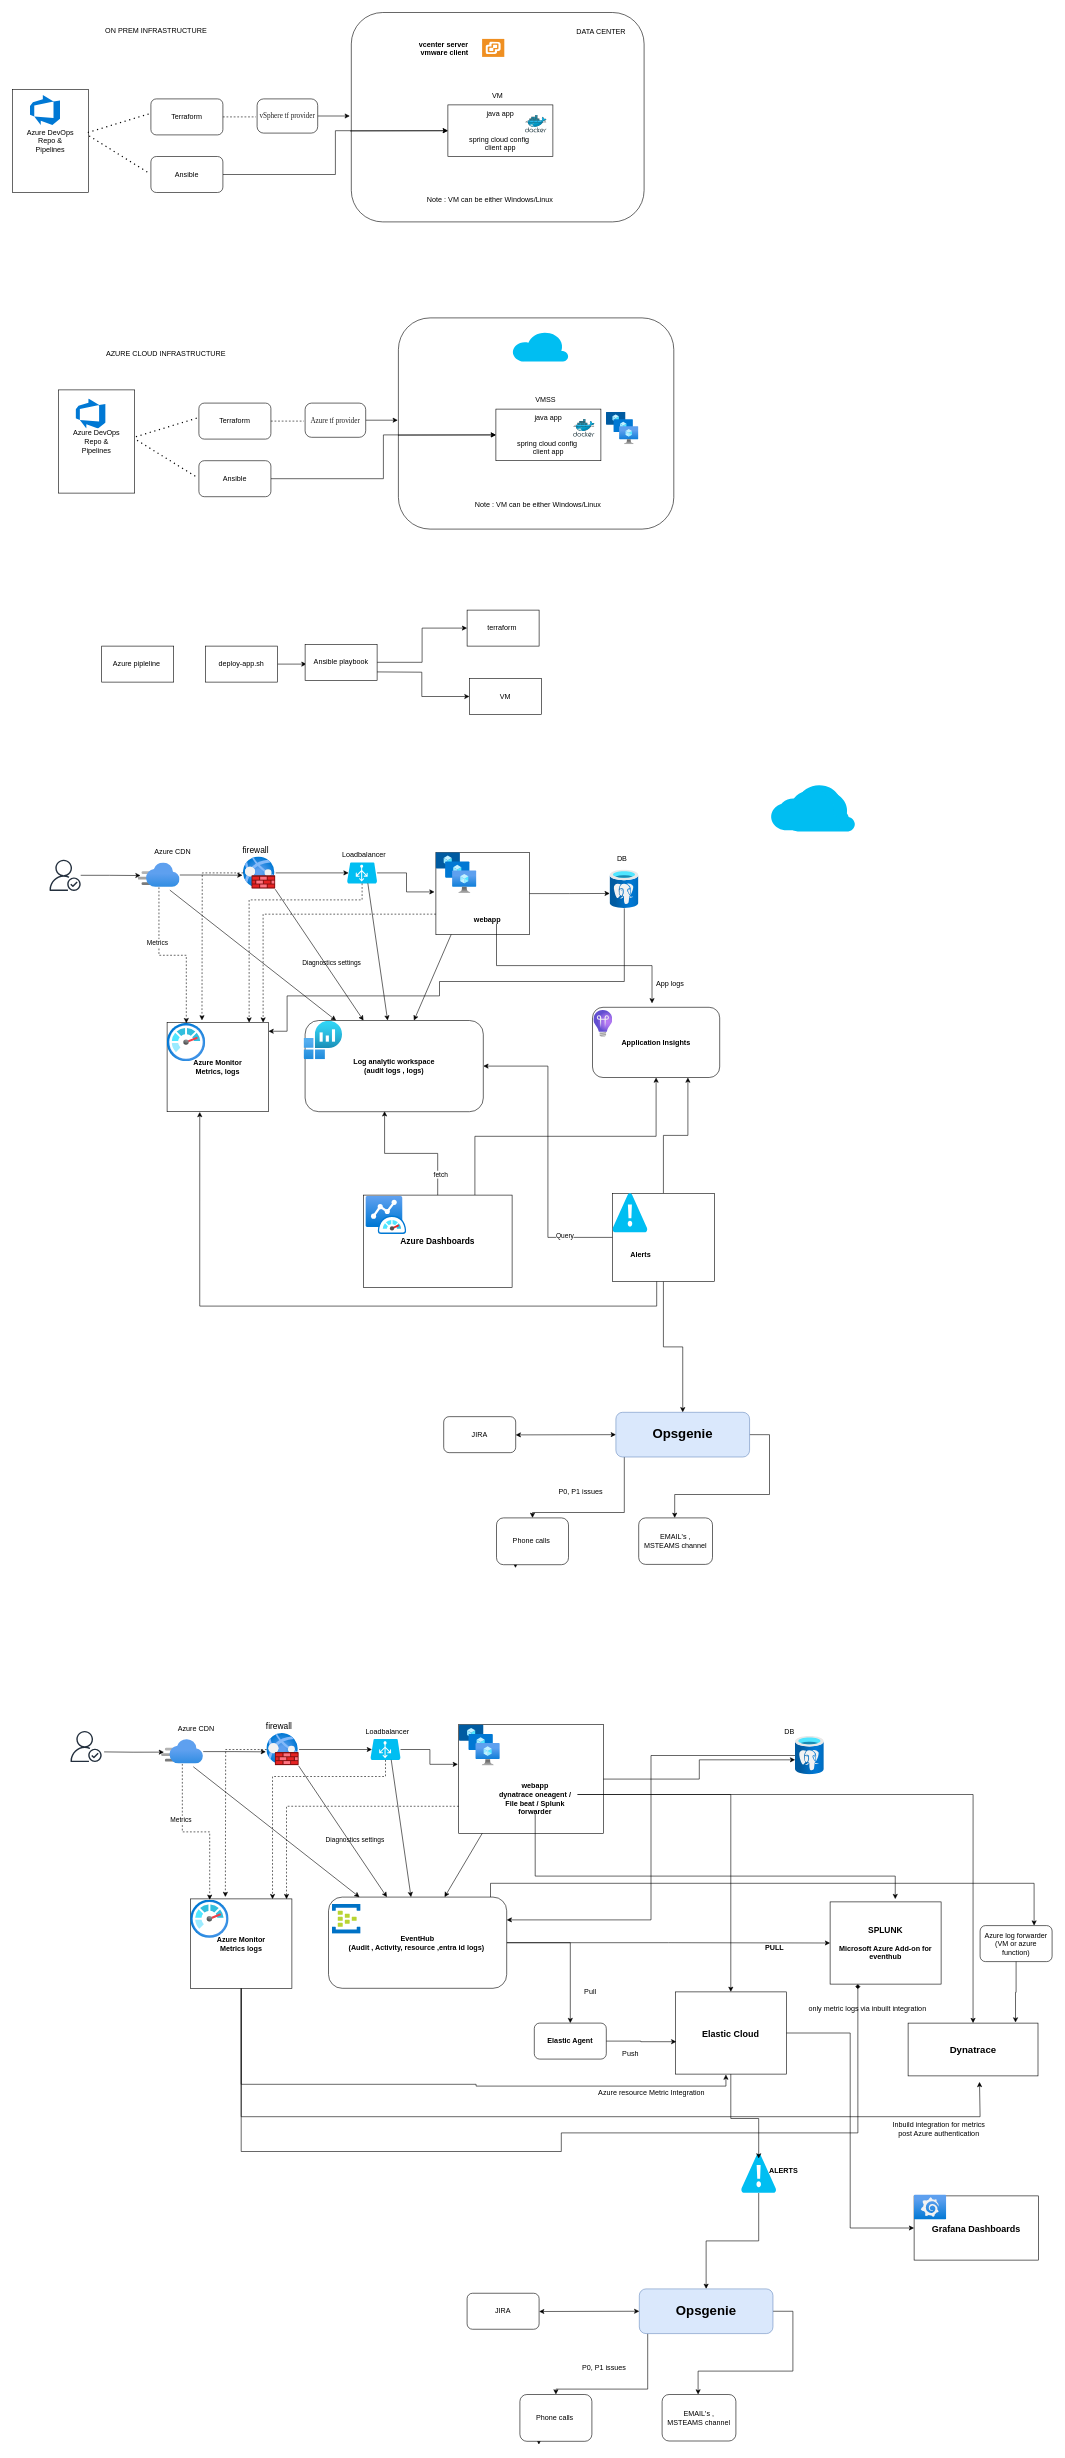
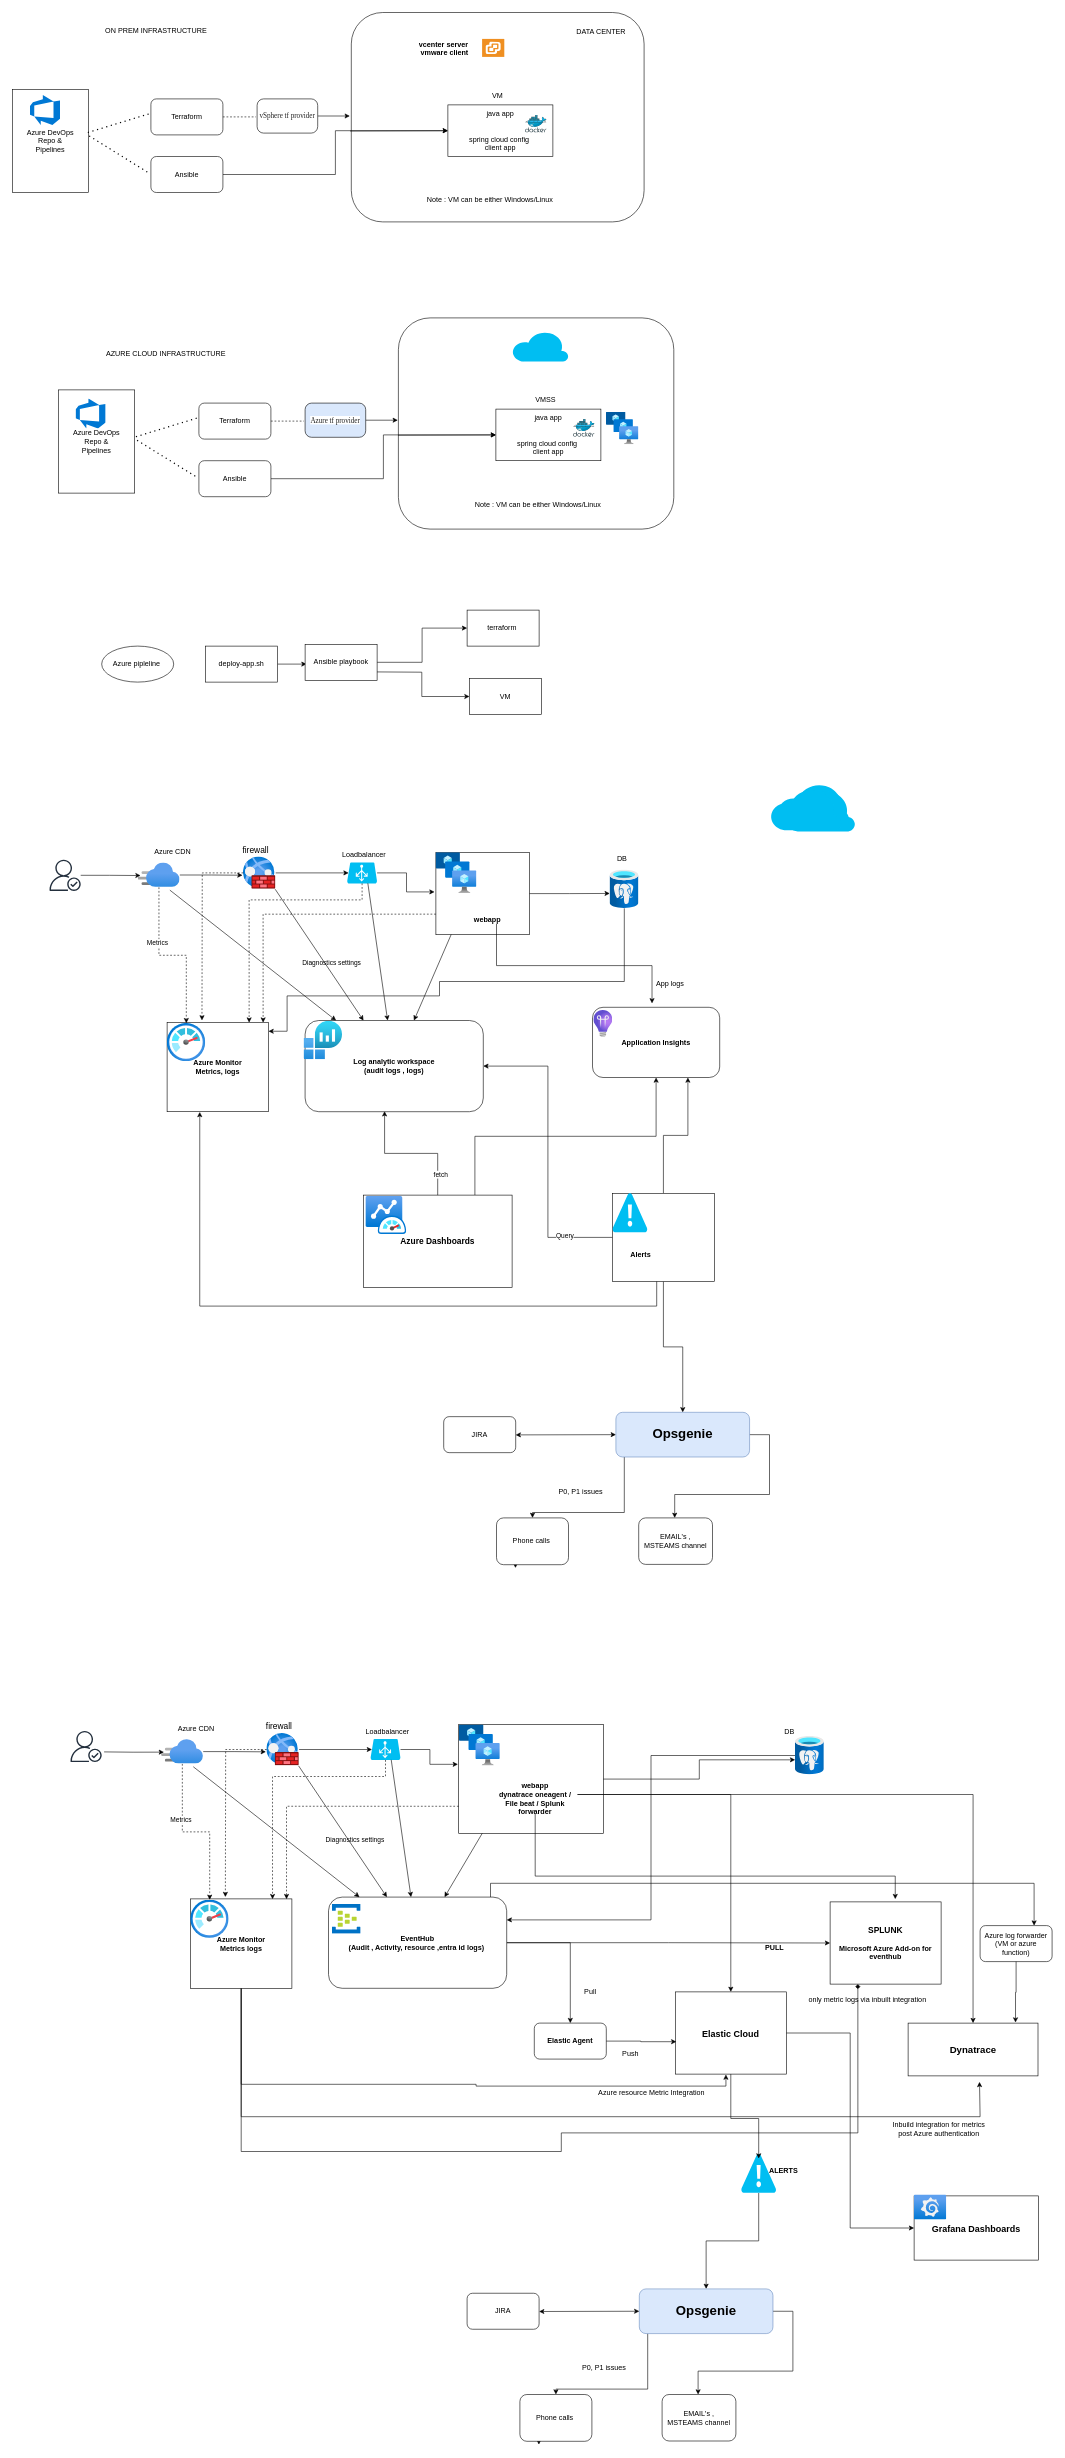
node "Azure tf provider": fillcolor #ffffff -> #dae8fc
node "Azure pipleline": shape rectangle -> ellipse
node "only metric logs via inbuilt integration": moved (867, 2009) -> (867, 2000)
